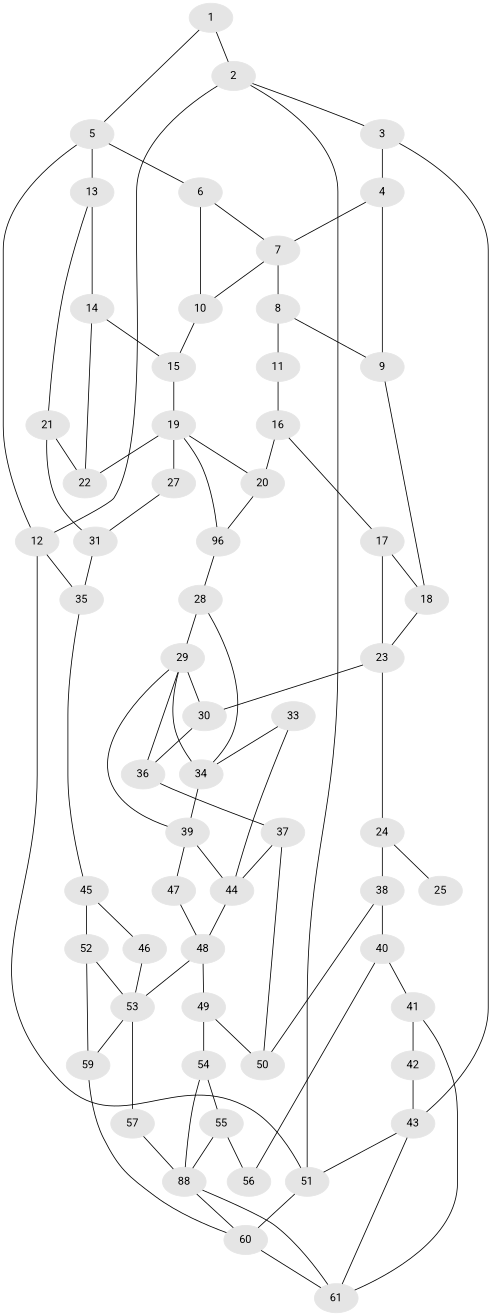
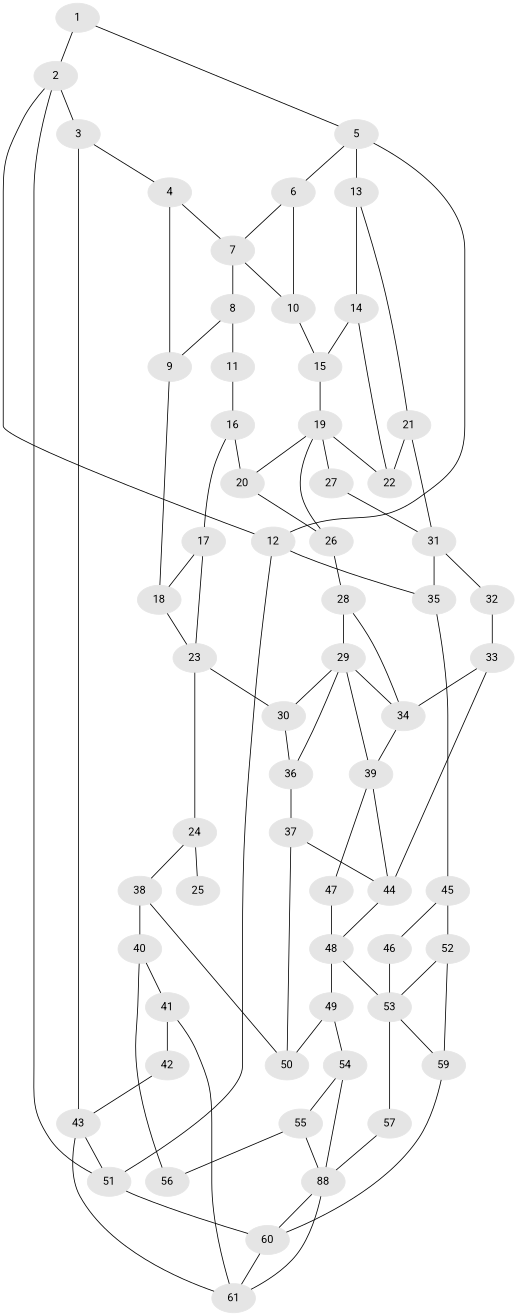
node "96": label "96" -> "26"
node "32": added
